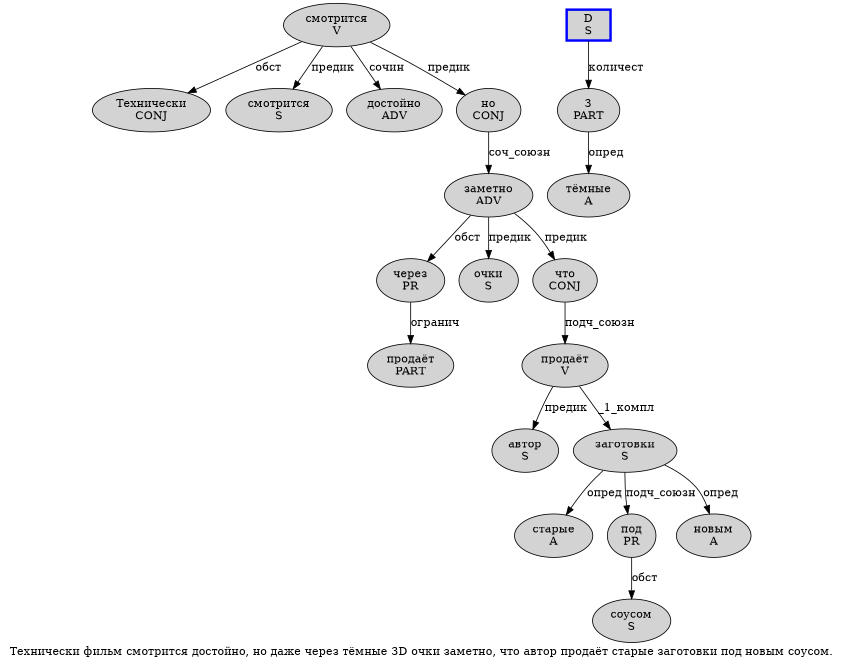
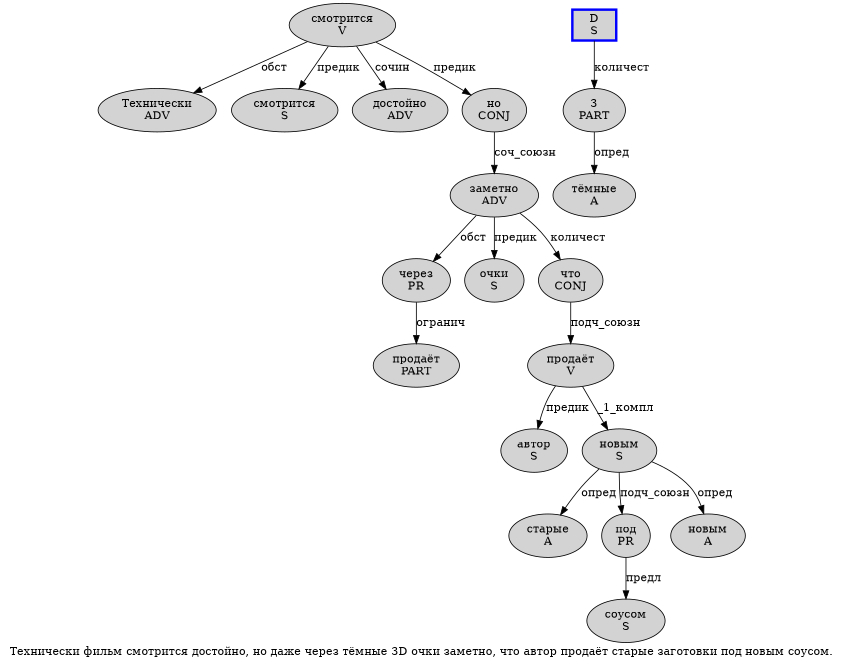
node "Технически CONJ": label "Технически CONJ" -> "Технически ADV"
edge "заметно ADV" -> "что CONJ": label "предик" -> "количест"
node "заготовки S": label "заготовки S" -> "новым S"
edge "под PR" -> "соусом S": label "обст" -> "предл"
